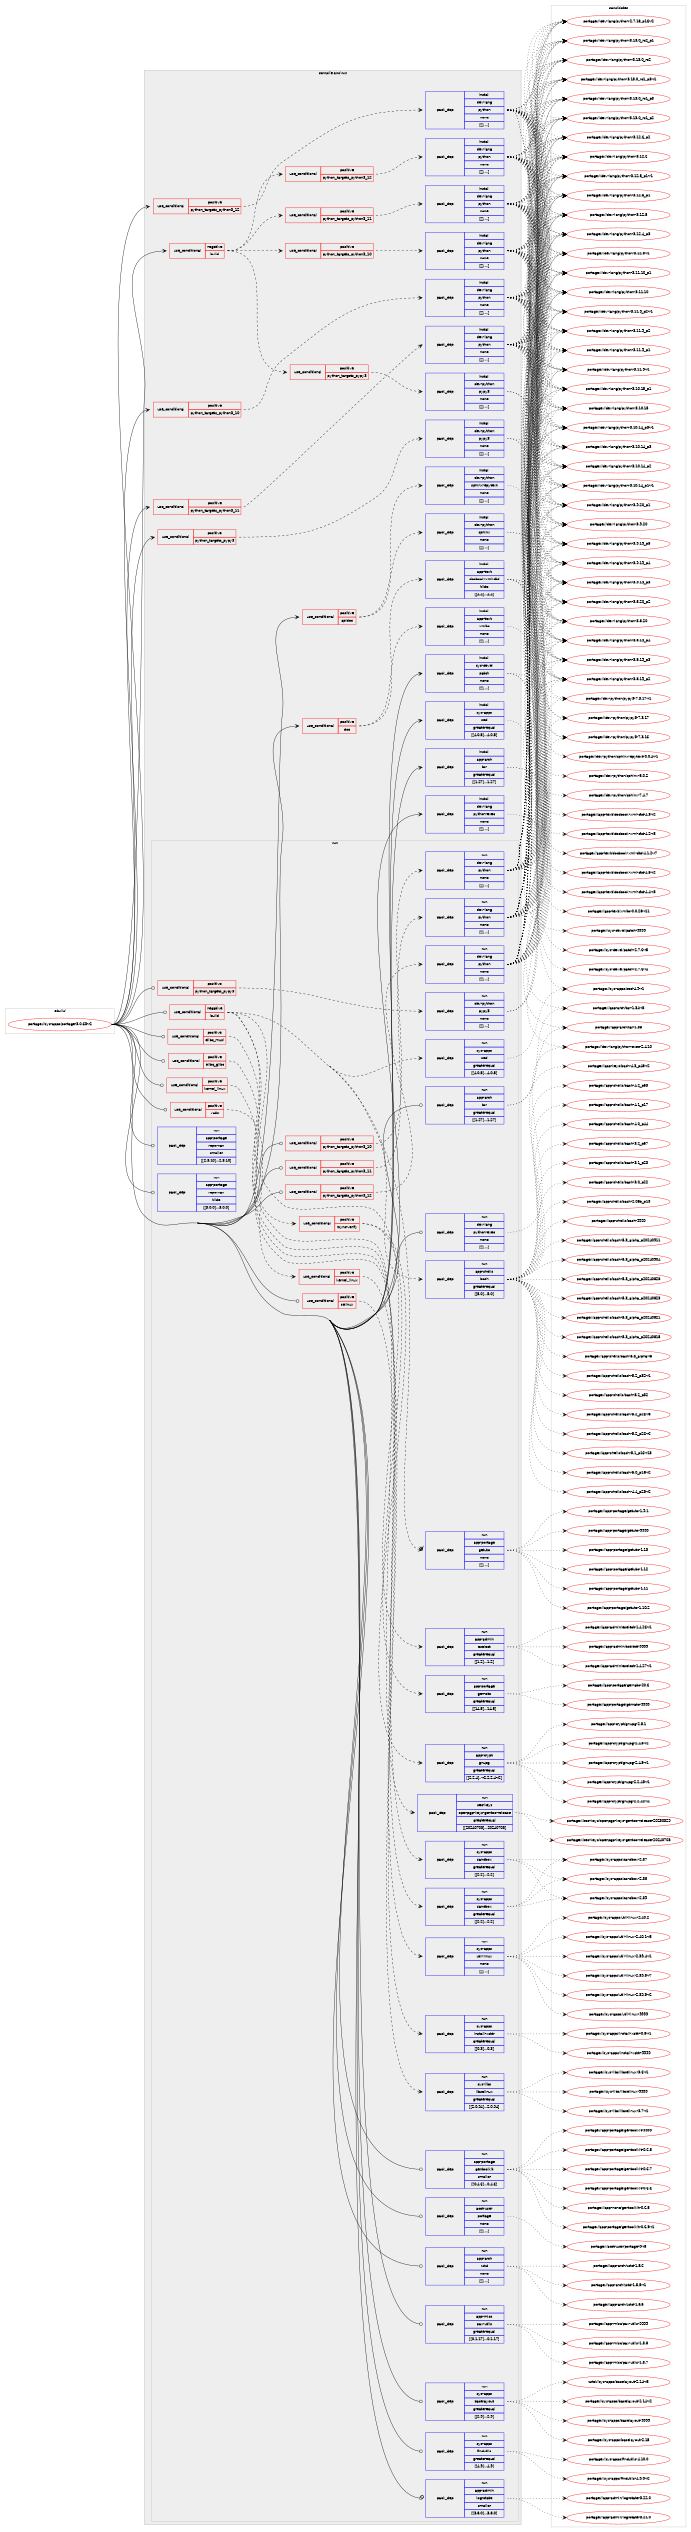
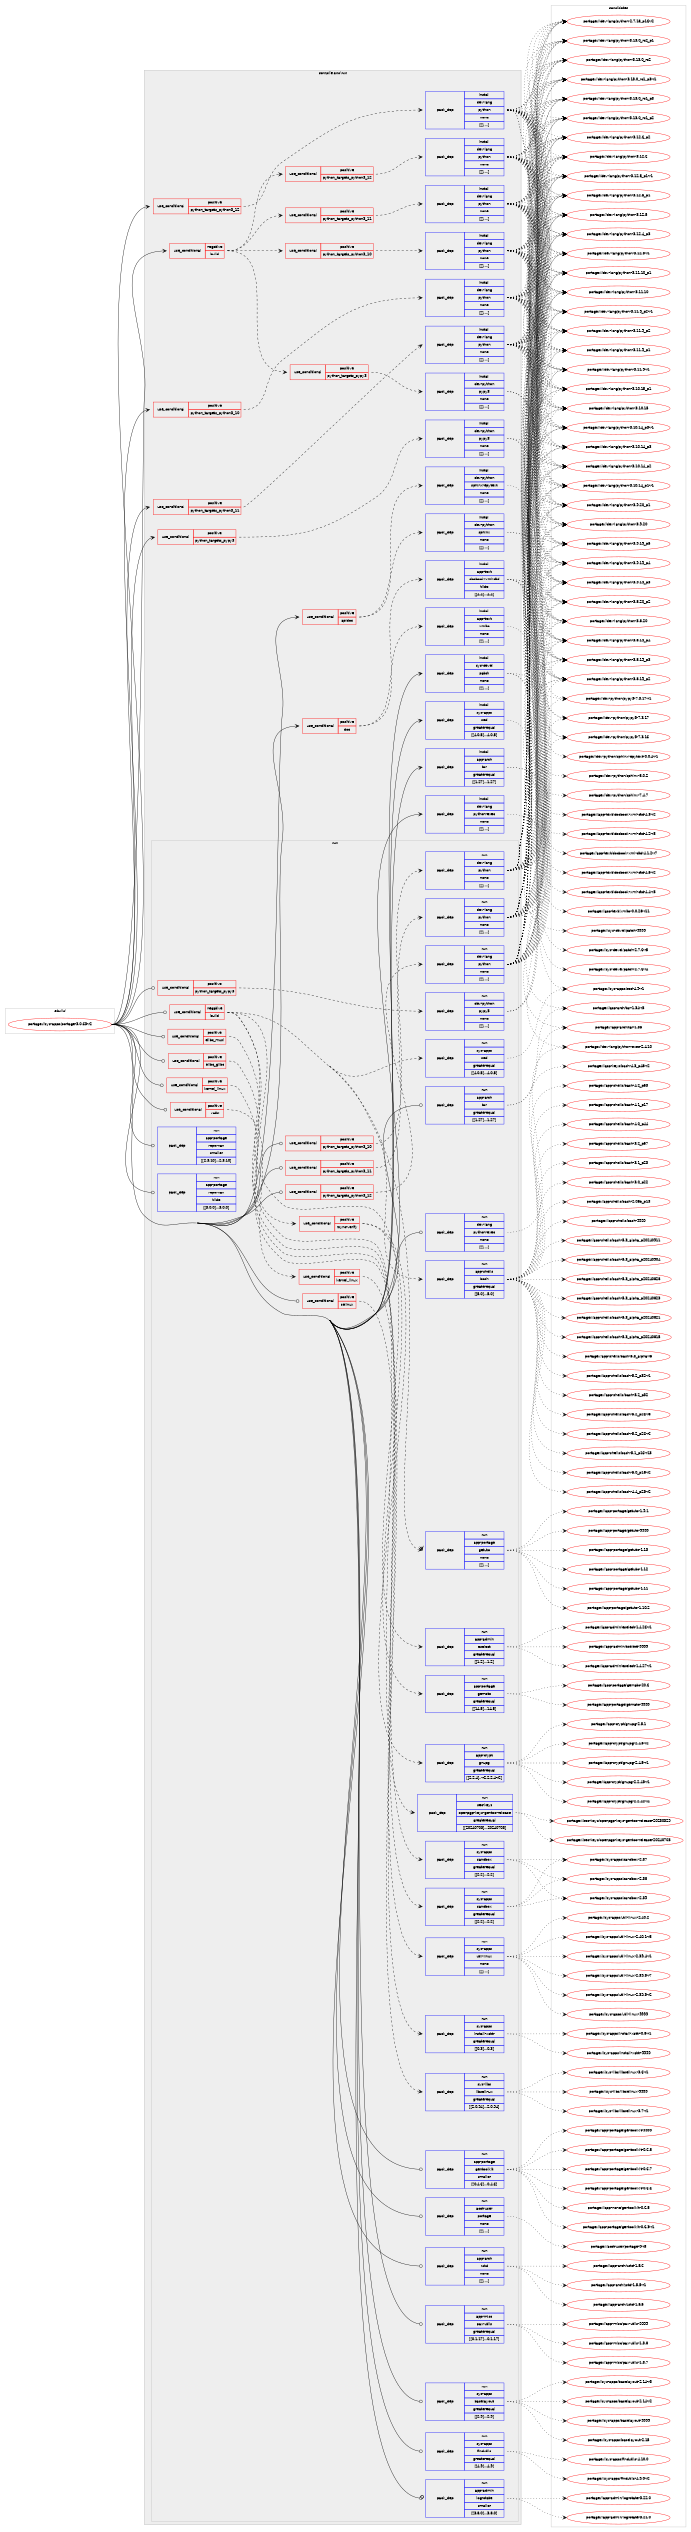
node "zstd://sys-apps/baselayout-2.14-r3": label "zstd://sys-apps/baselayout-2.14-r3" -> "portage://sys-apps/baselayout-2.14-r3"
